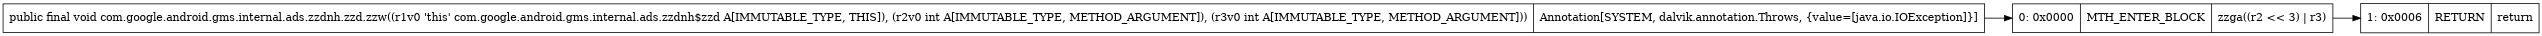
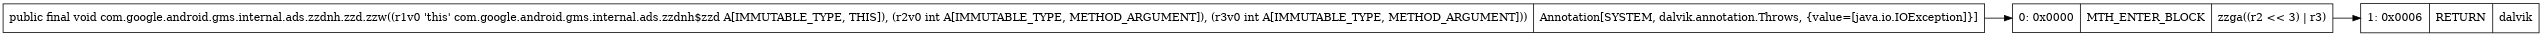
node "1: 0x0006": text "return" -> "dalvik"
